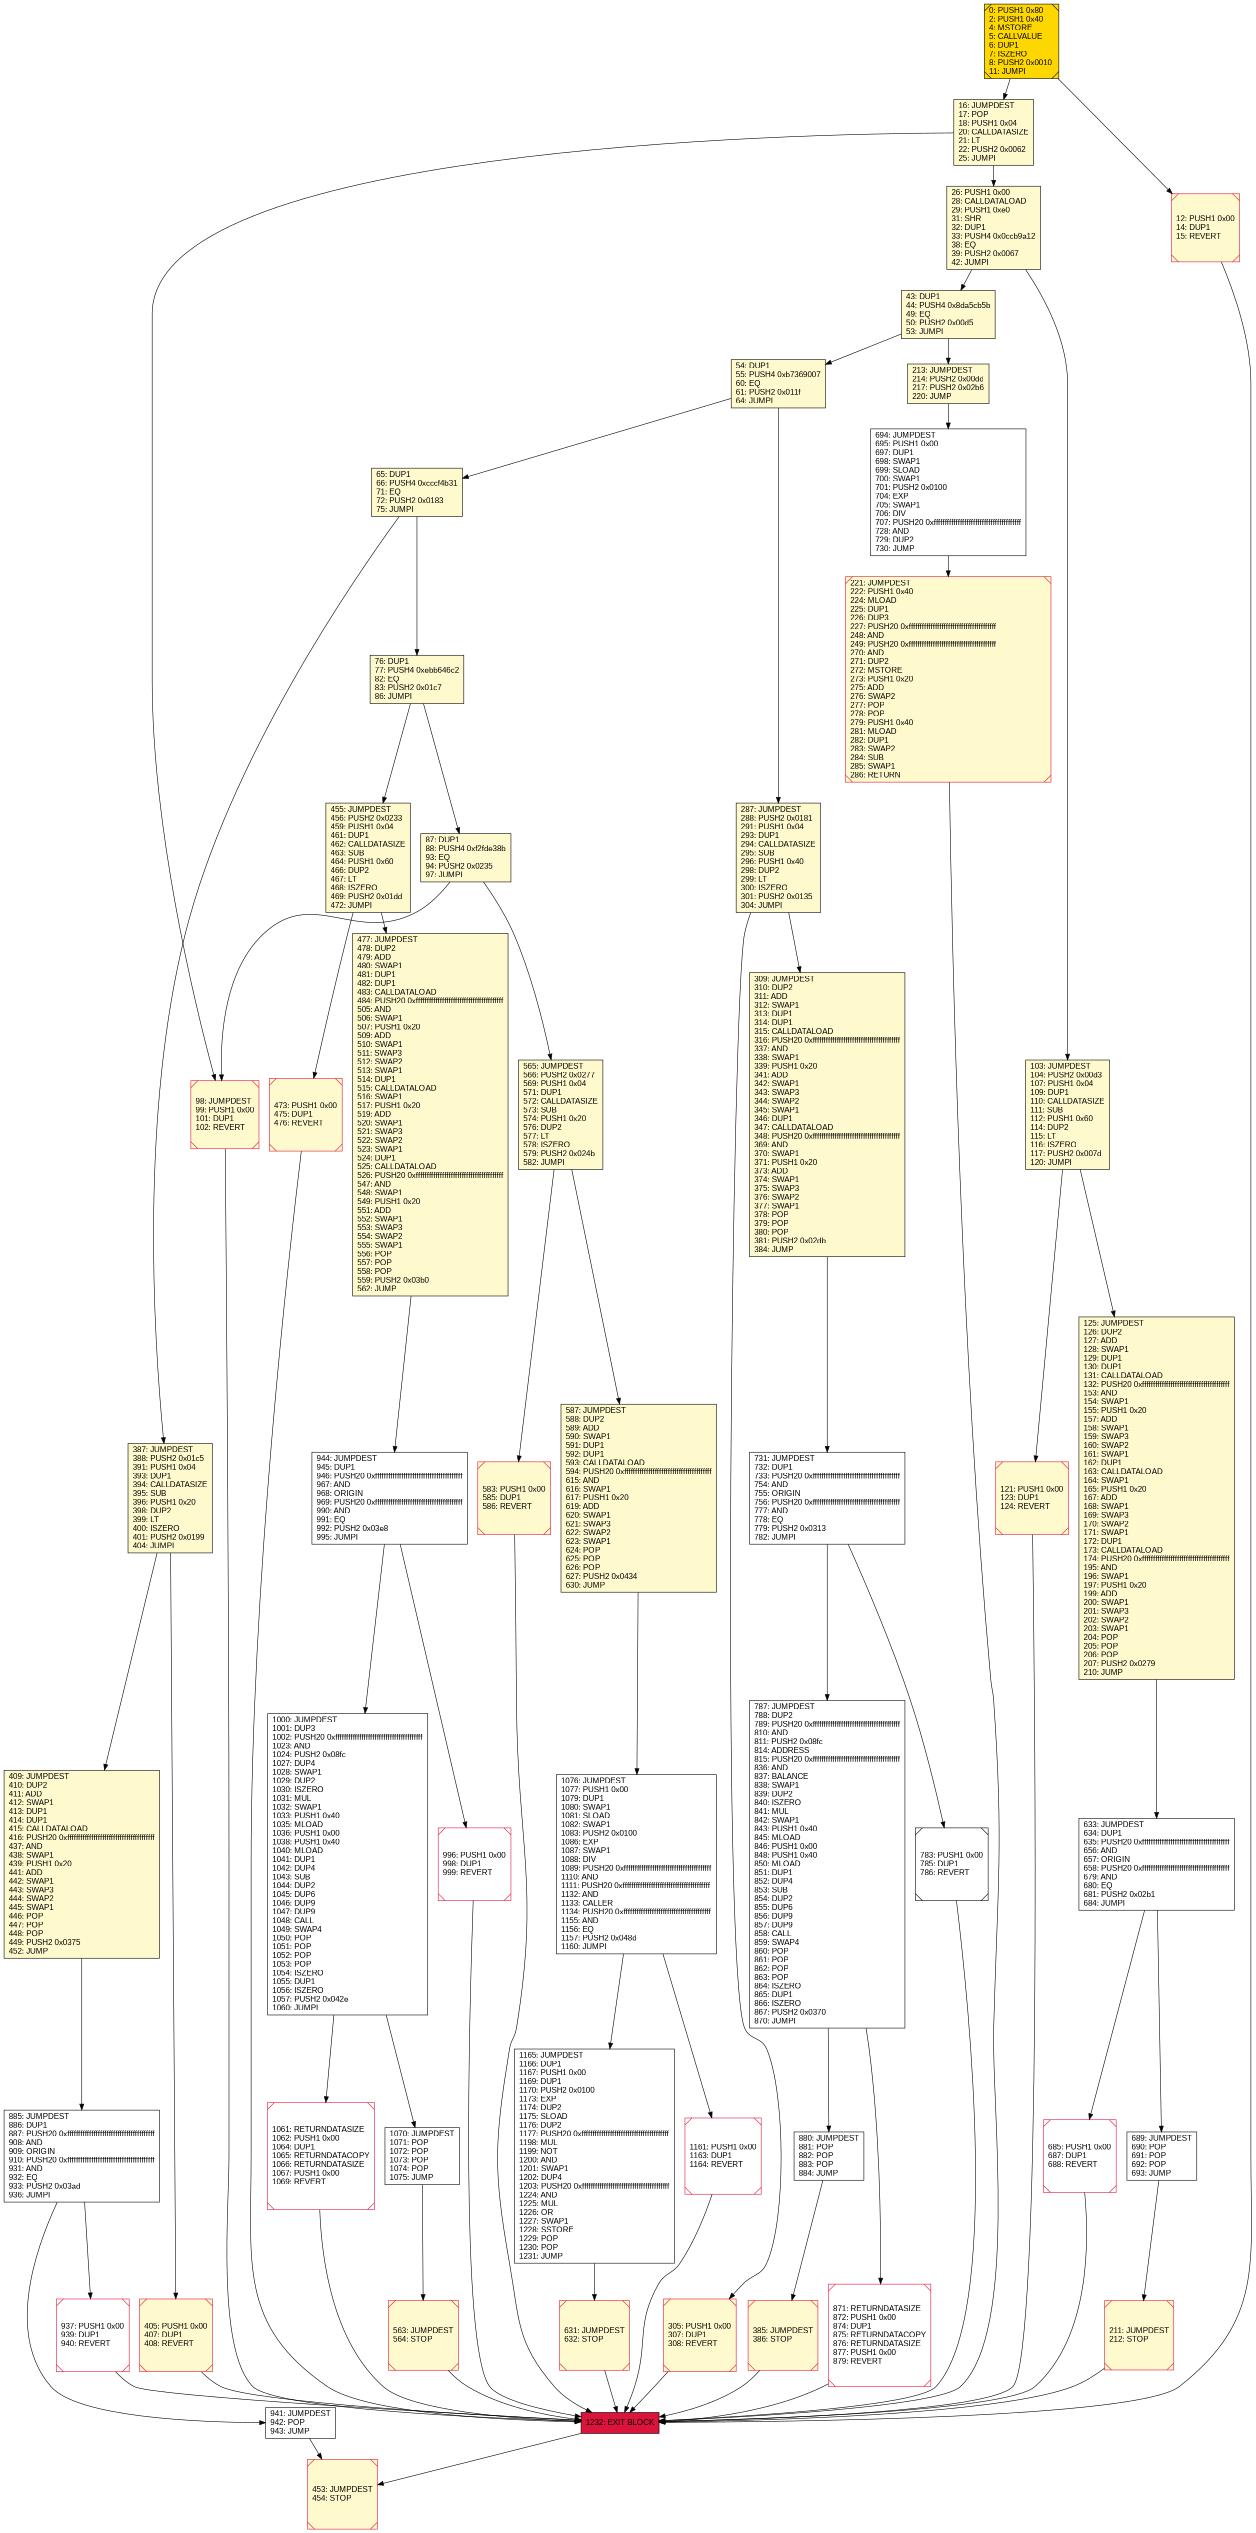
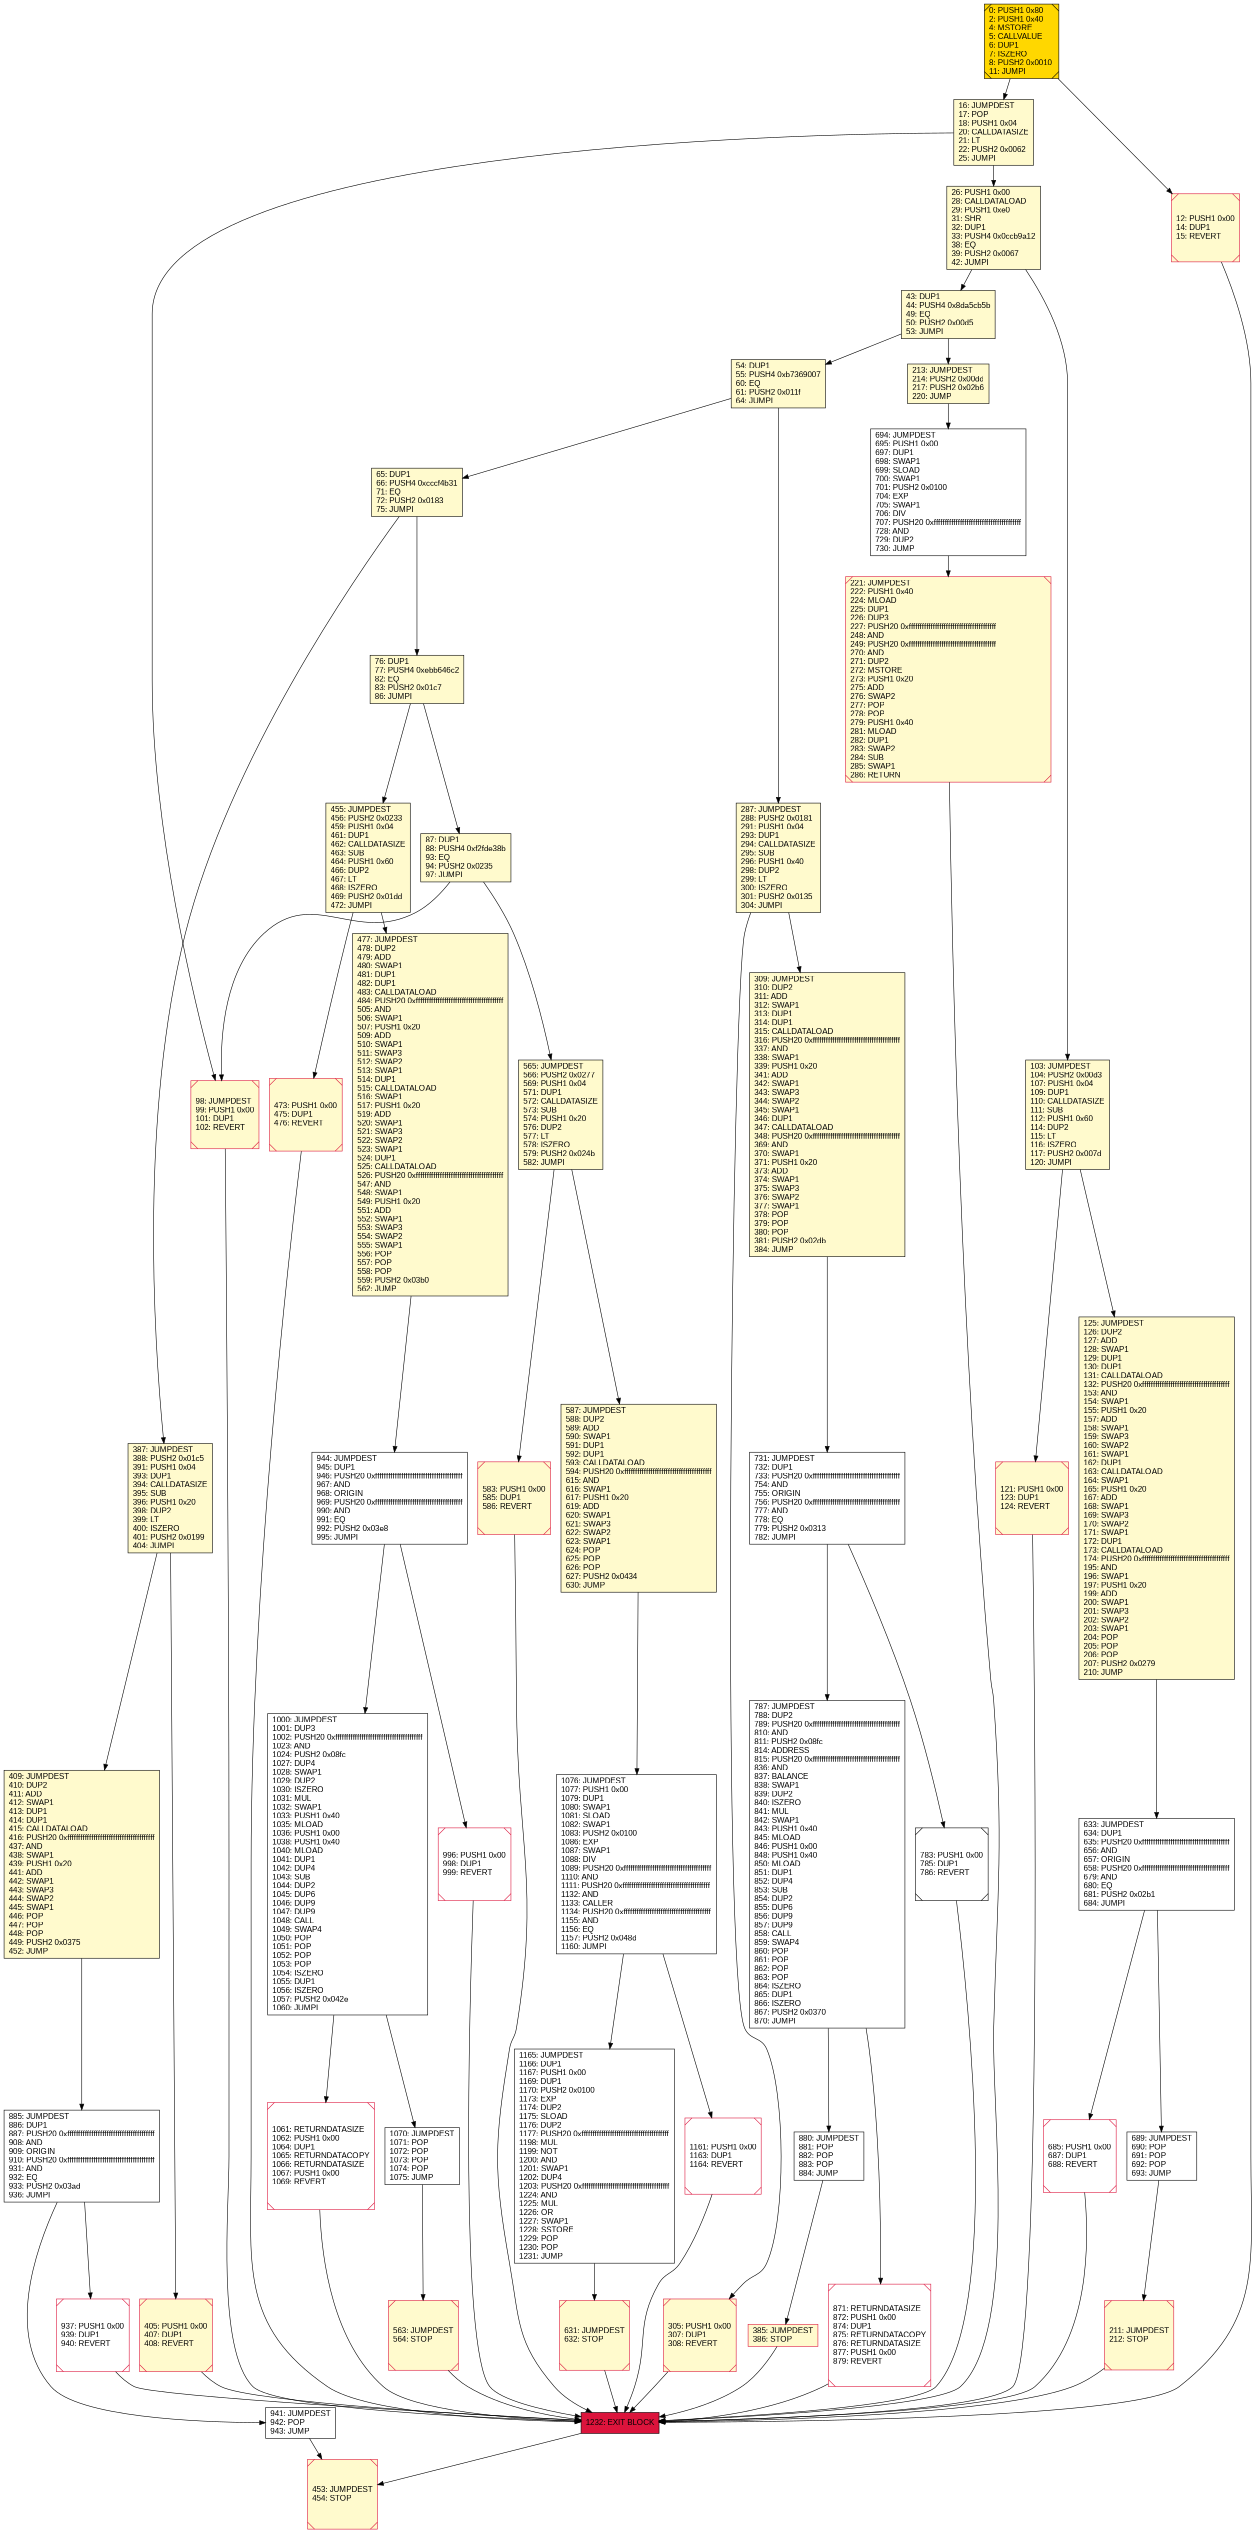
node "385: JUMPDEST 386: STOP": shape Msquare -> box
